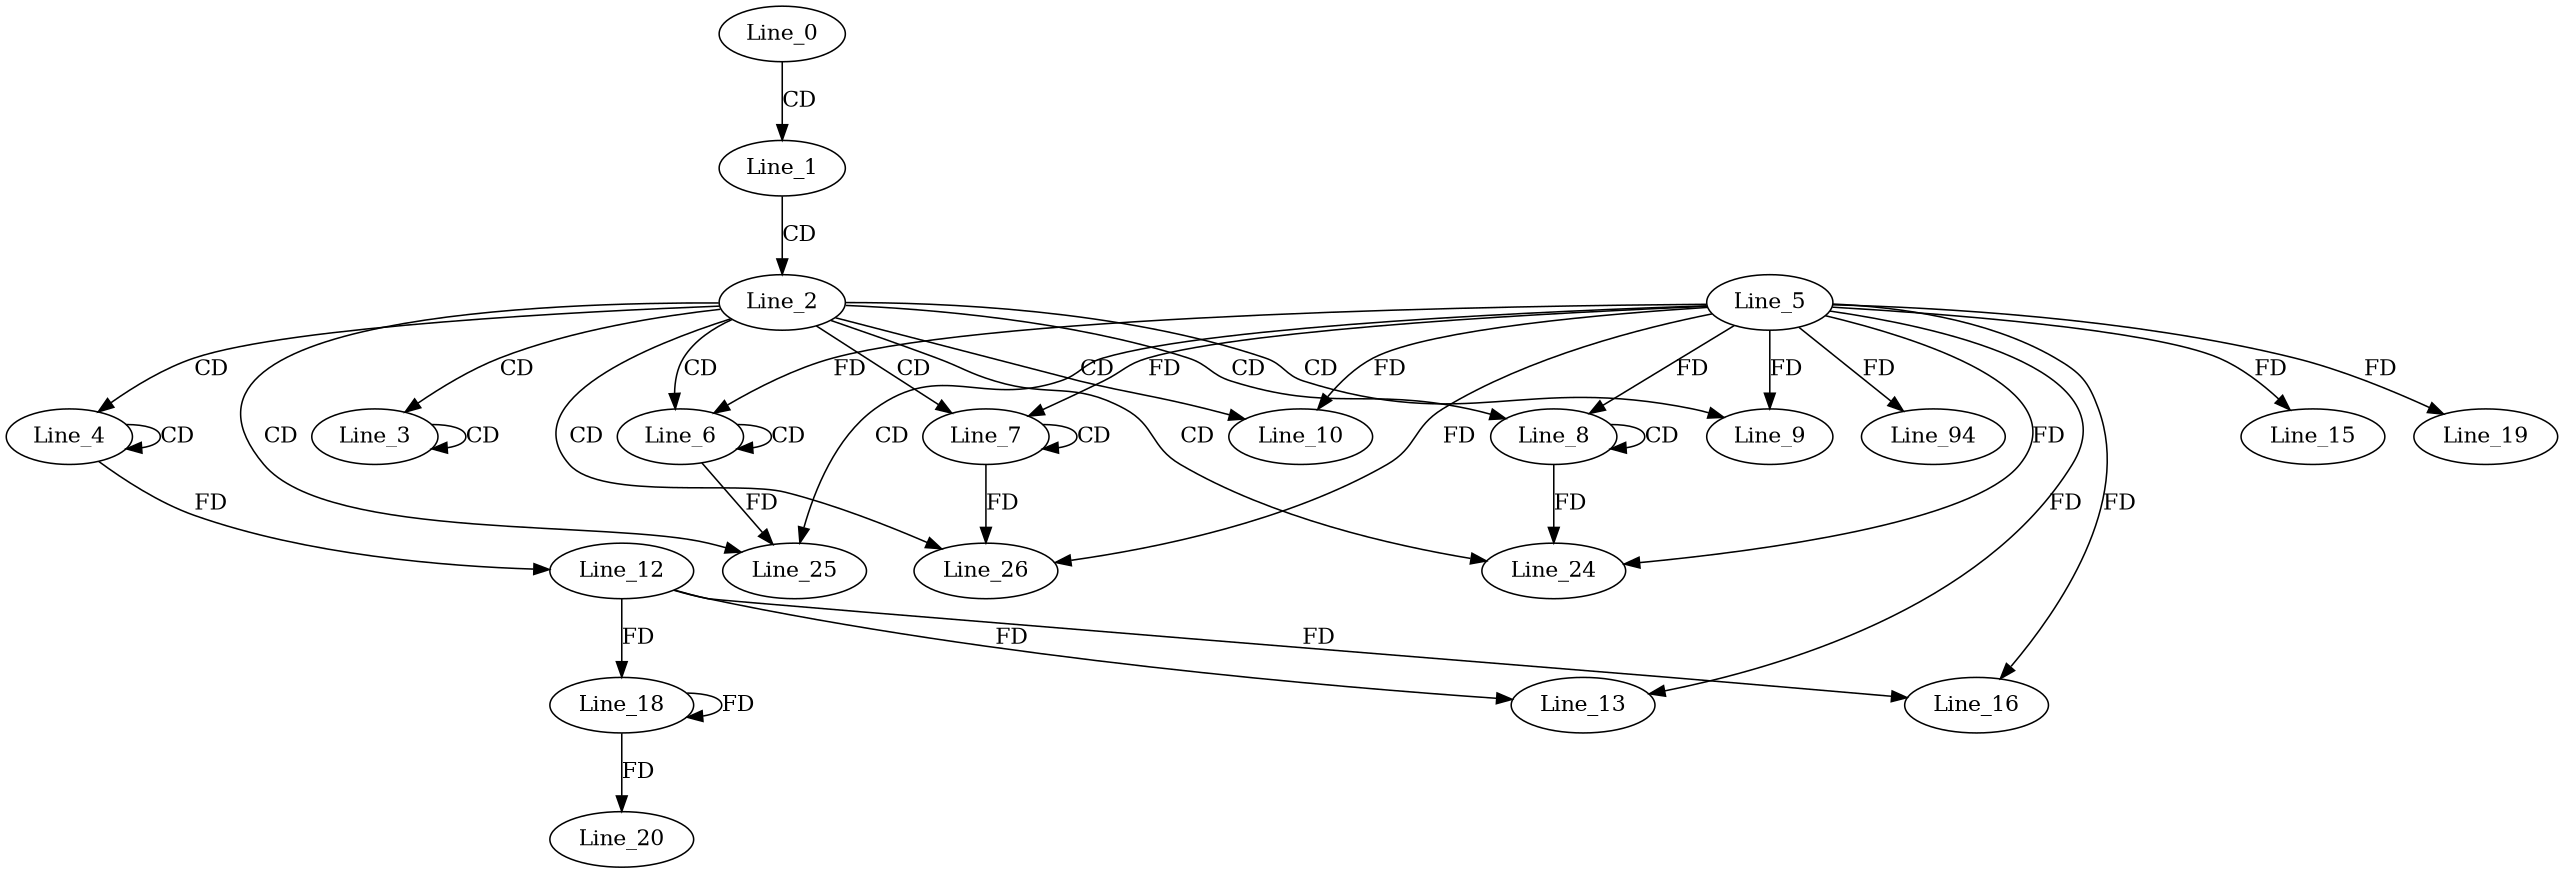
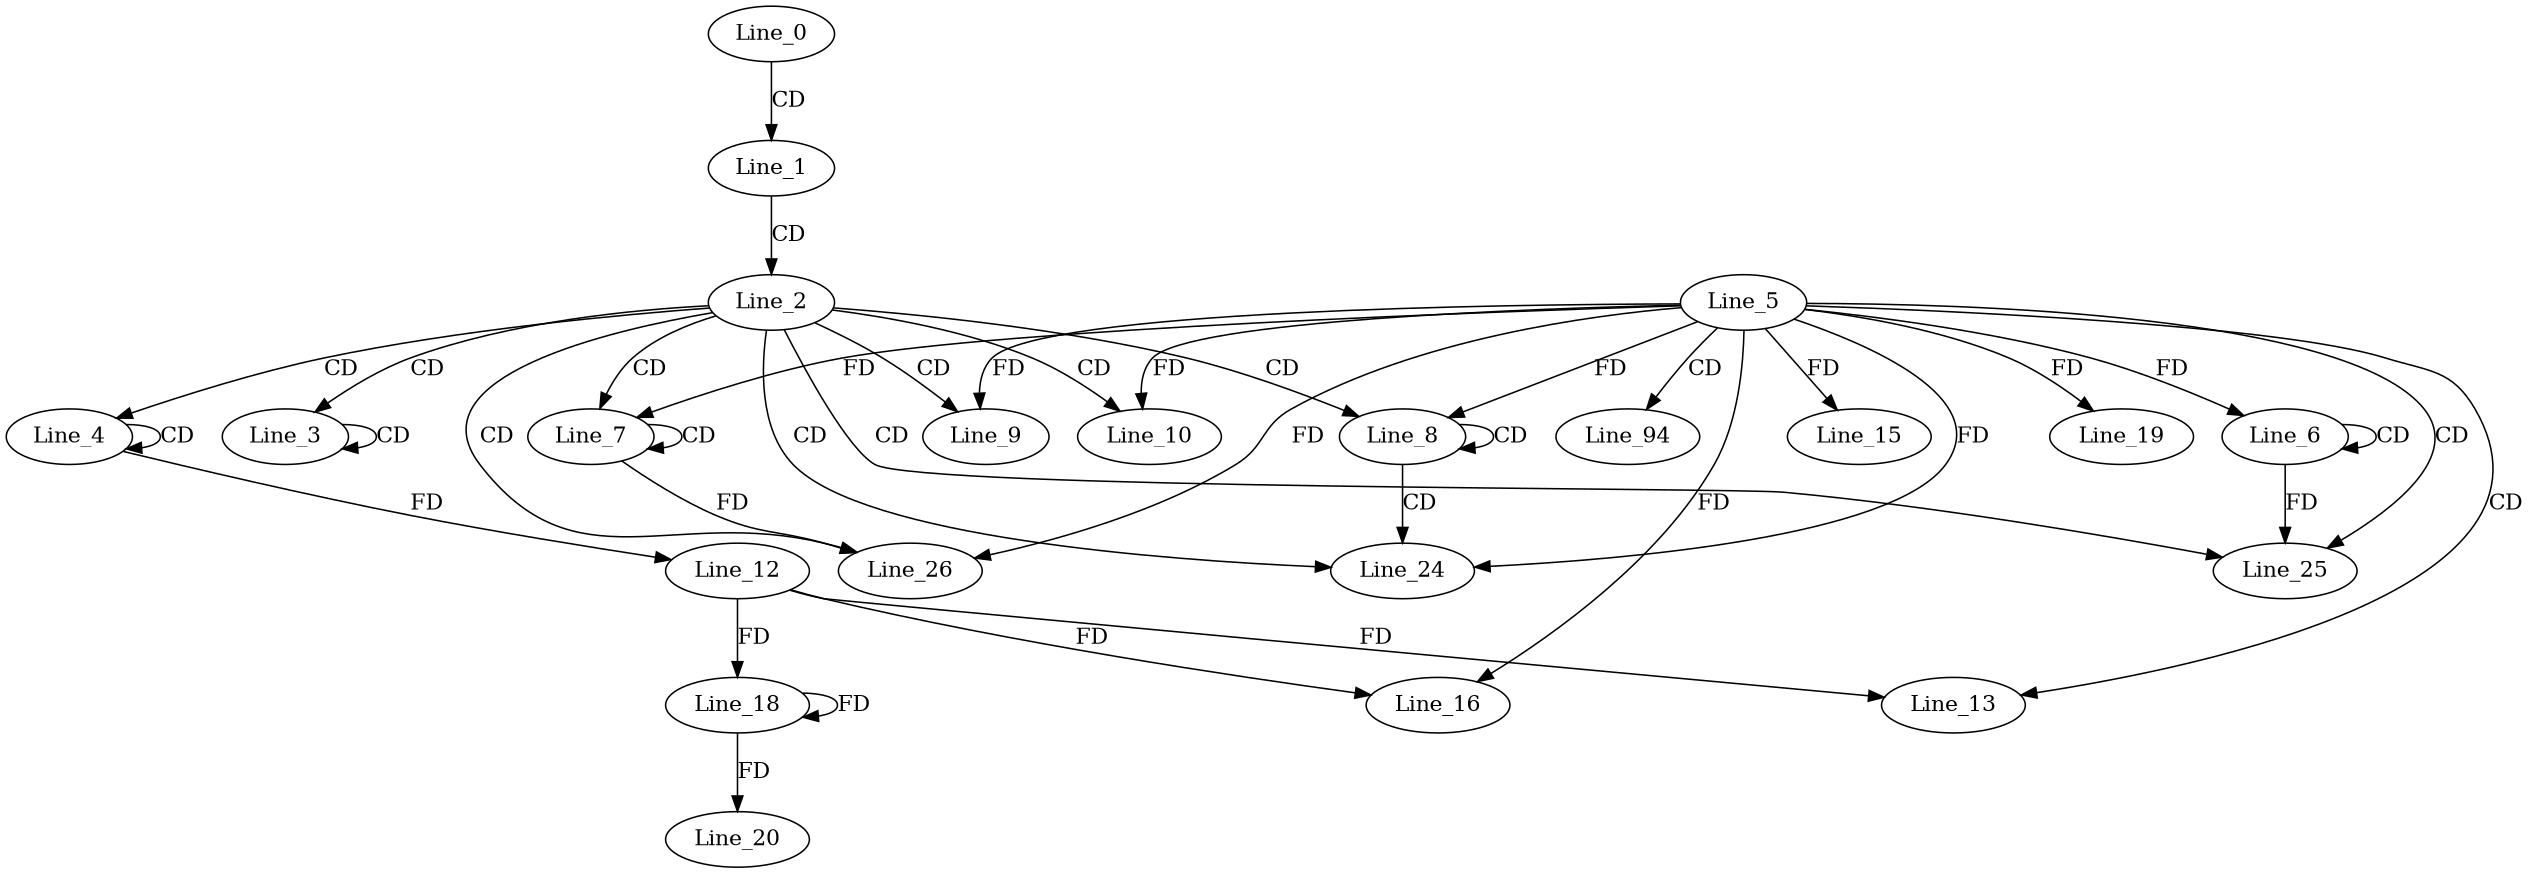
edge "Line_2" -> "Line_6": removed, label "CD"
edge "Line_5" -> "Line_94": label "FD" -> "CD"
edge "Line_8" -> "Line_24": label "FD" -> "CD"
edge "Line_5" -> "Line_13": label "FD" -> "CD"
